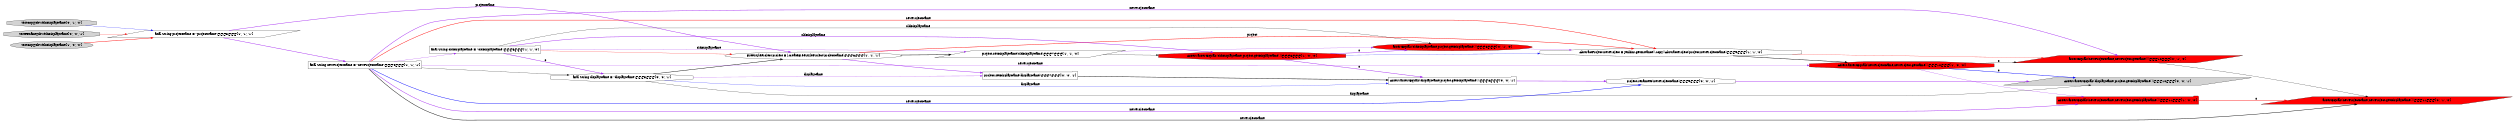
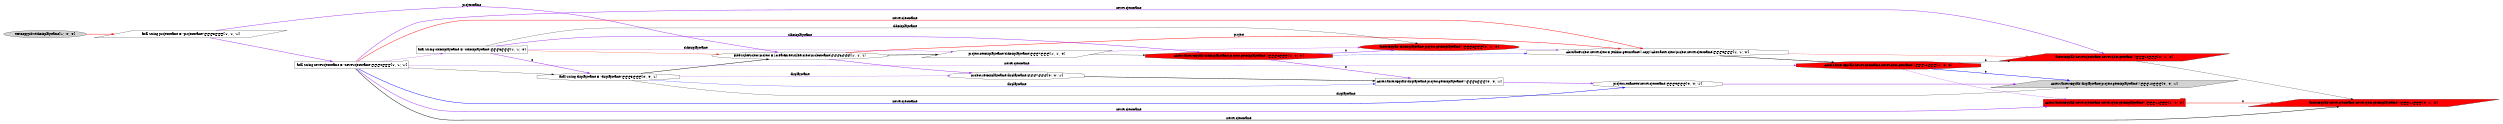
node "testCopyJobWithDisplayName['0', '1', '0']": removed
node "testRenameJobWithDisplayName['0', '0', '1']": removed
node "project.setDisplayName(displayName)@@@7@@@['0', '0', '1']": shape folder -> octagon
